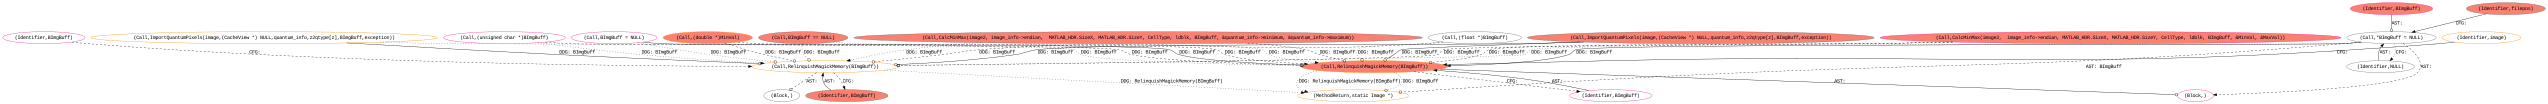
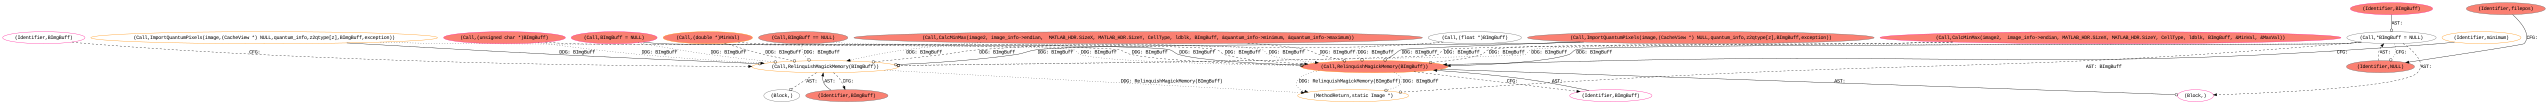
edge "(Identifier,filepos)" -> "(Call,*BImgBuff = NULL)": now "(Identifier,filepos)" -> "(Identifier,NULL)"
node "(Call,(unsigned char *)BImgBuff)": fillcolor white -> salmon
node "(Call,BImgBuff = NULL)": fillcolor white -> salmon
node "(Identifier,image)": label "(Identifier,image)" -> "(Identifier,minimum)"
edge "(Call,*BImgBuff = NULL)" -> "(Identifier,NULL)": arrowhead normal -> odot
edge "(Identifier,NULL)" -> "(Call,*BImgBuff = NULL)": style solid -> dashed
node "(Identifier,NULL)": fillcolor white -> salmon
